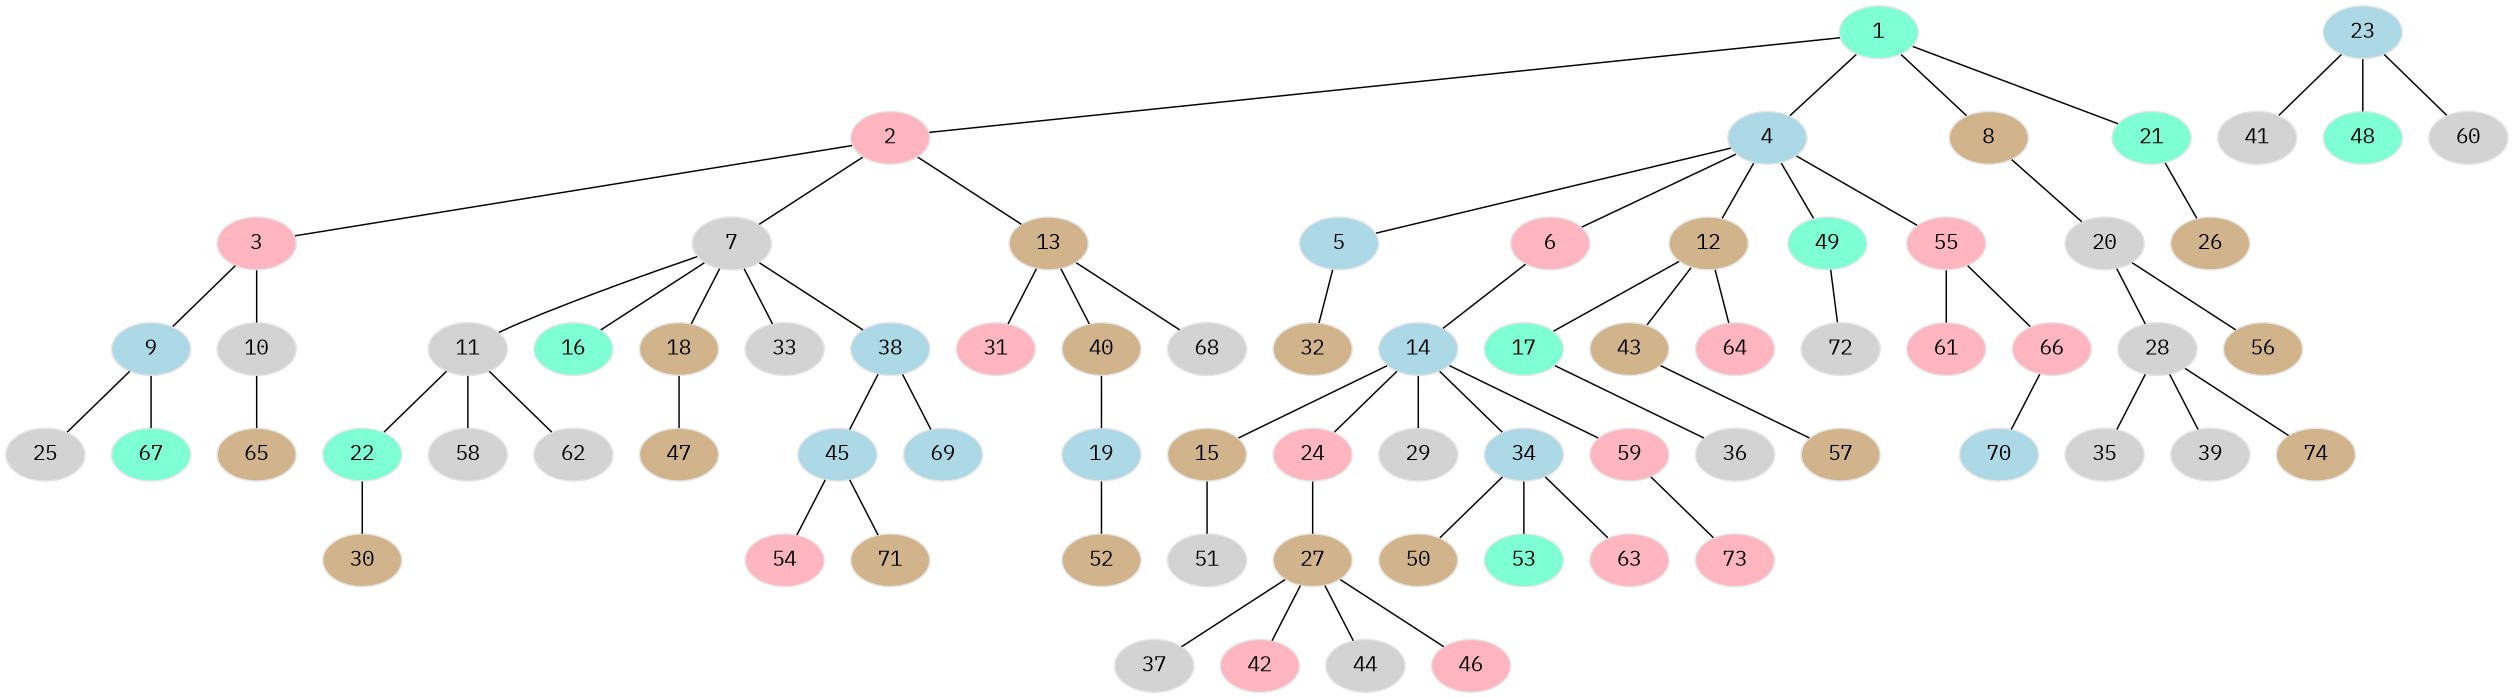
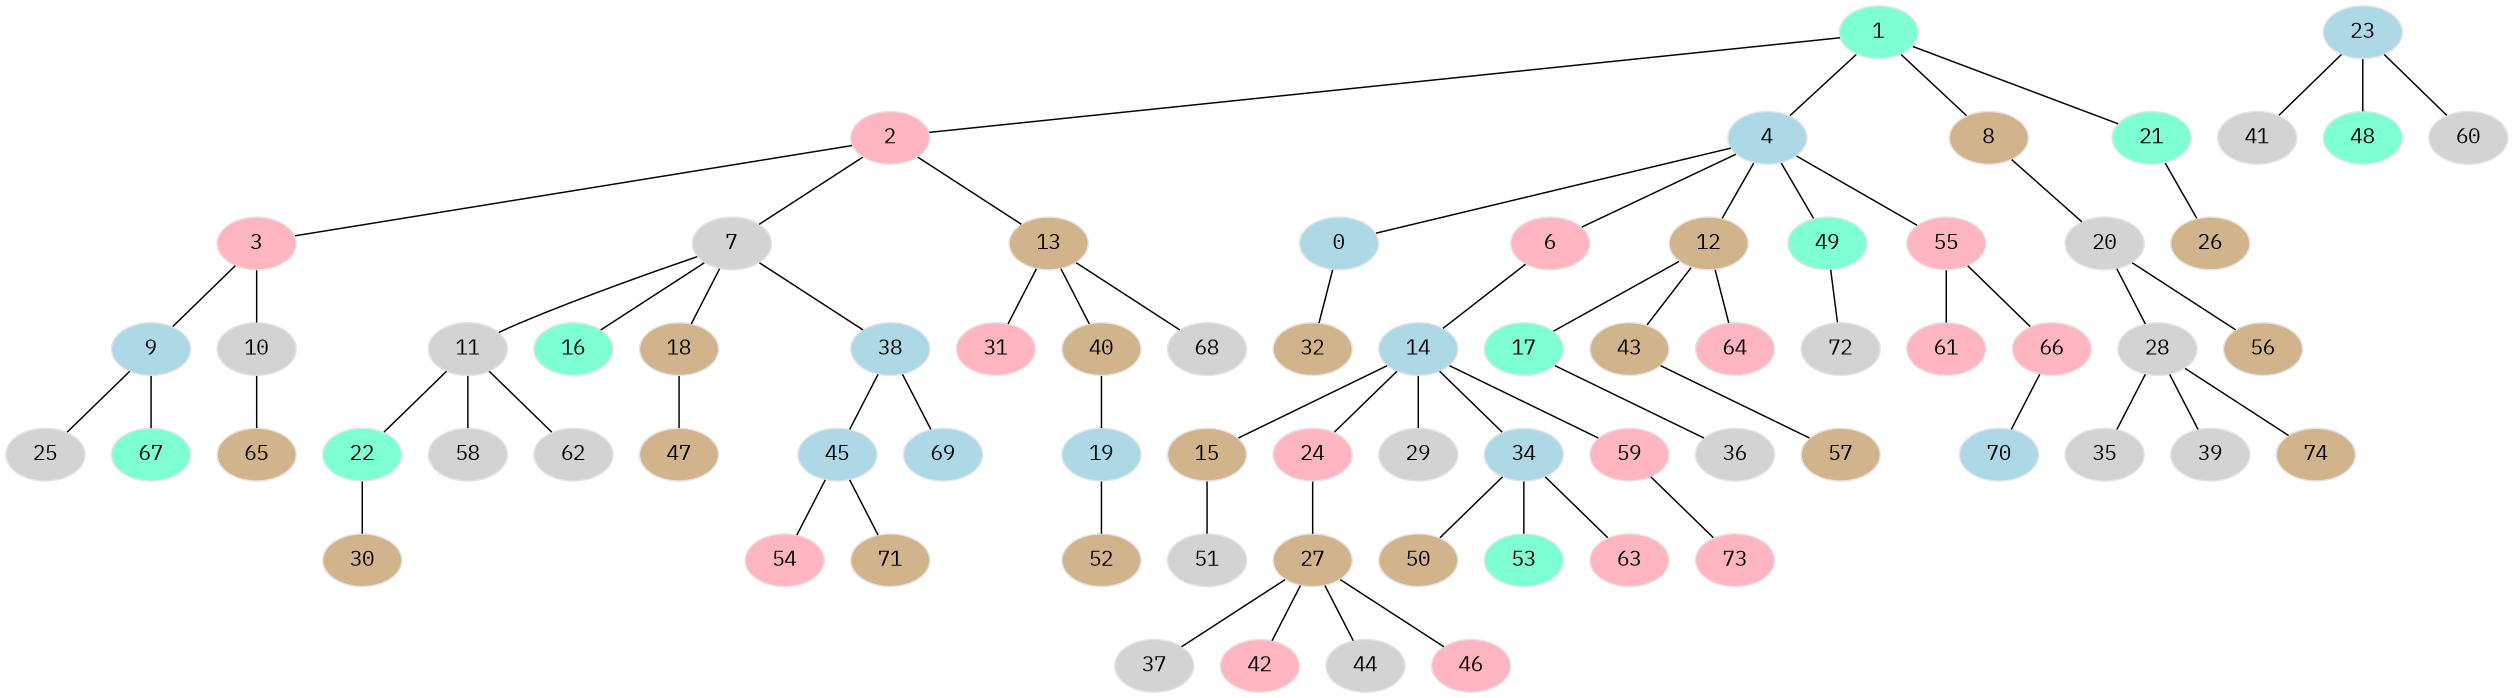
node "5": label "5" -> "0"
node "33": removed
